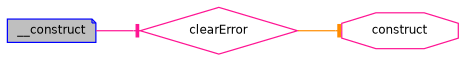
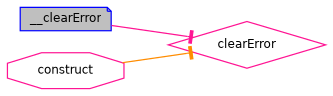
node "__construct": label "__construct" -> "__clearError"
edge "clearError" -> "construct": reversed
